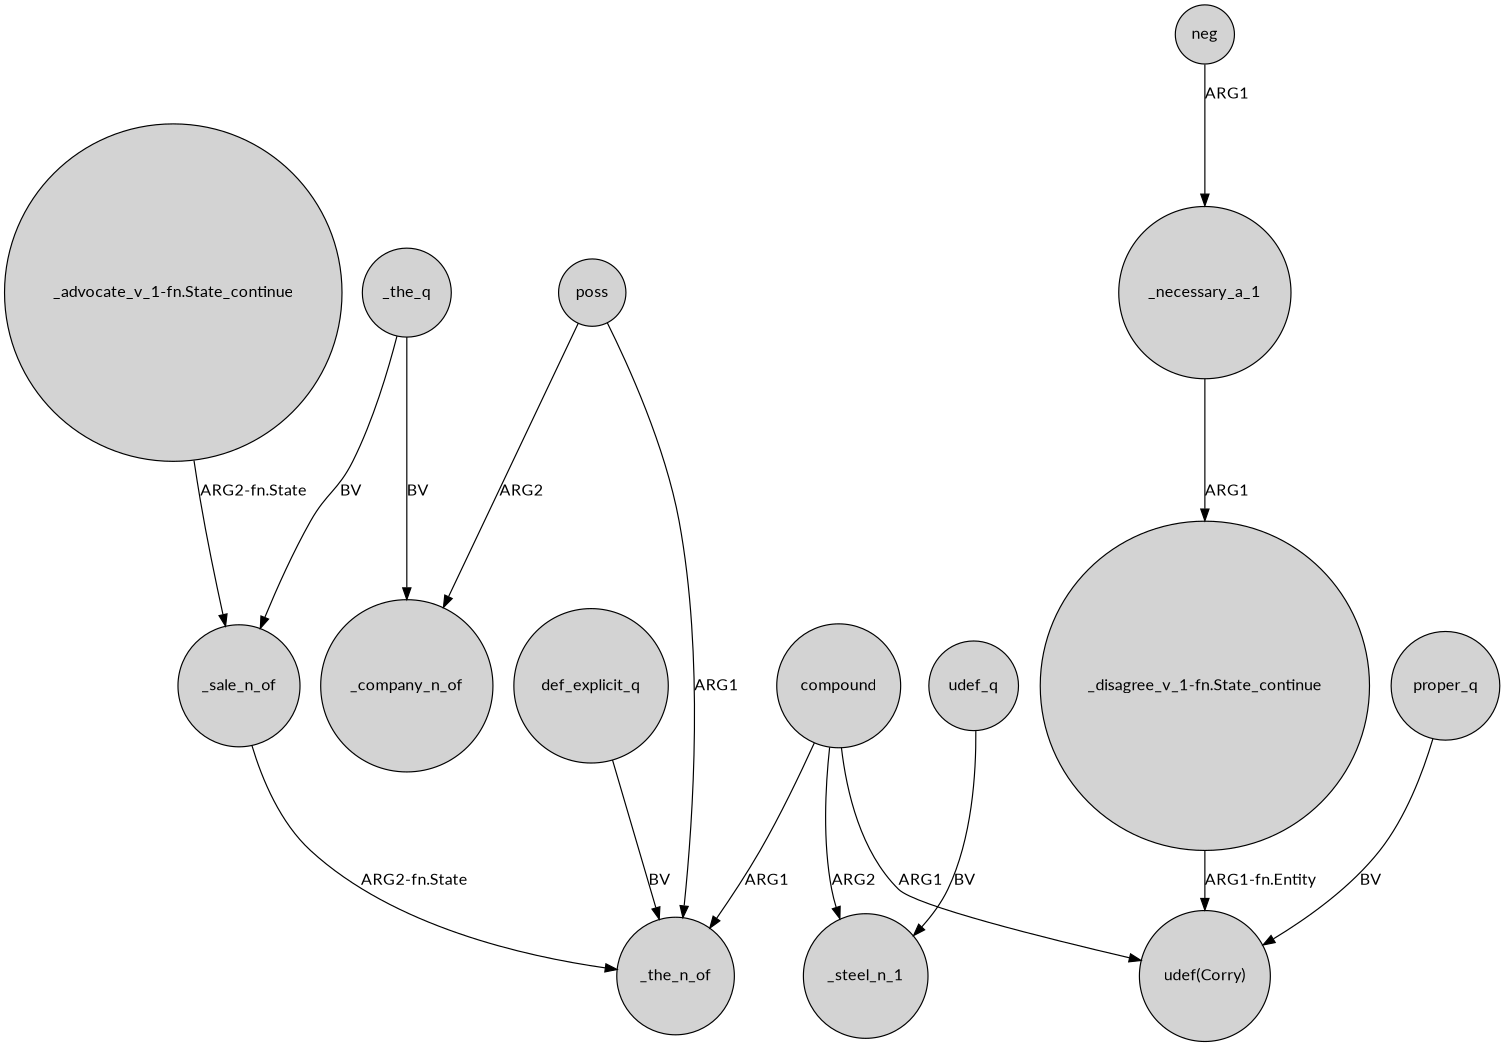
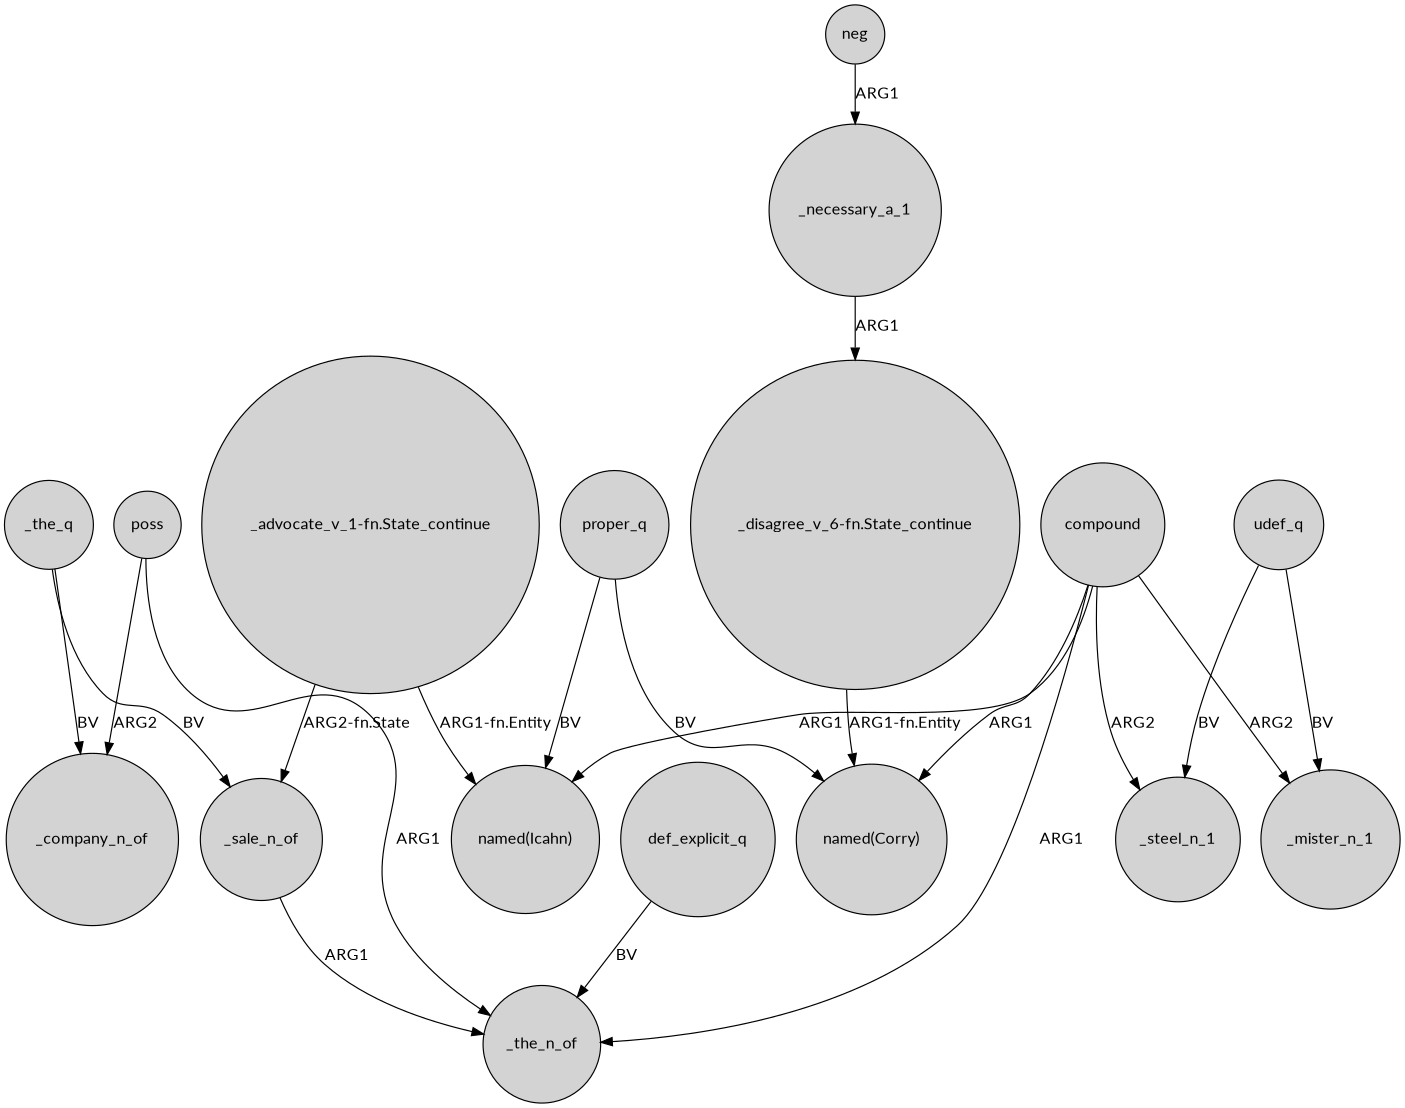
node "_disagree_v_1-fn.State_continue": label "_disagree_v_1-fn.State_continue" -> "_disagree_v_6-fn.State_continue"
node "named(Icahn)": added
node "_mister_n_1": added
edge "_sale_n_of" -> "_the_n_of": label "ARG2-fn.State" -> "ARG1"
node "udef(Corry)": label "udef(Corry)" -> "named(Corry)"
